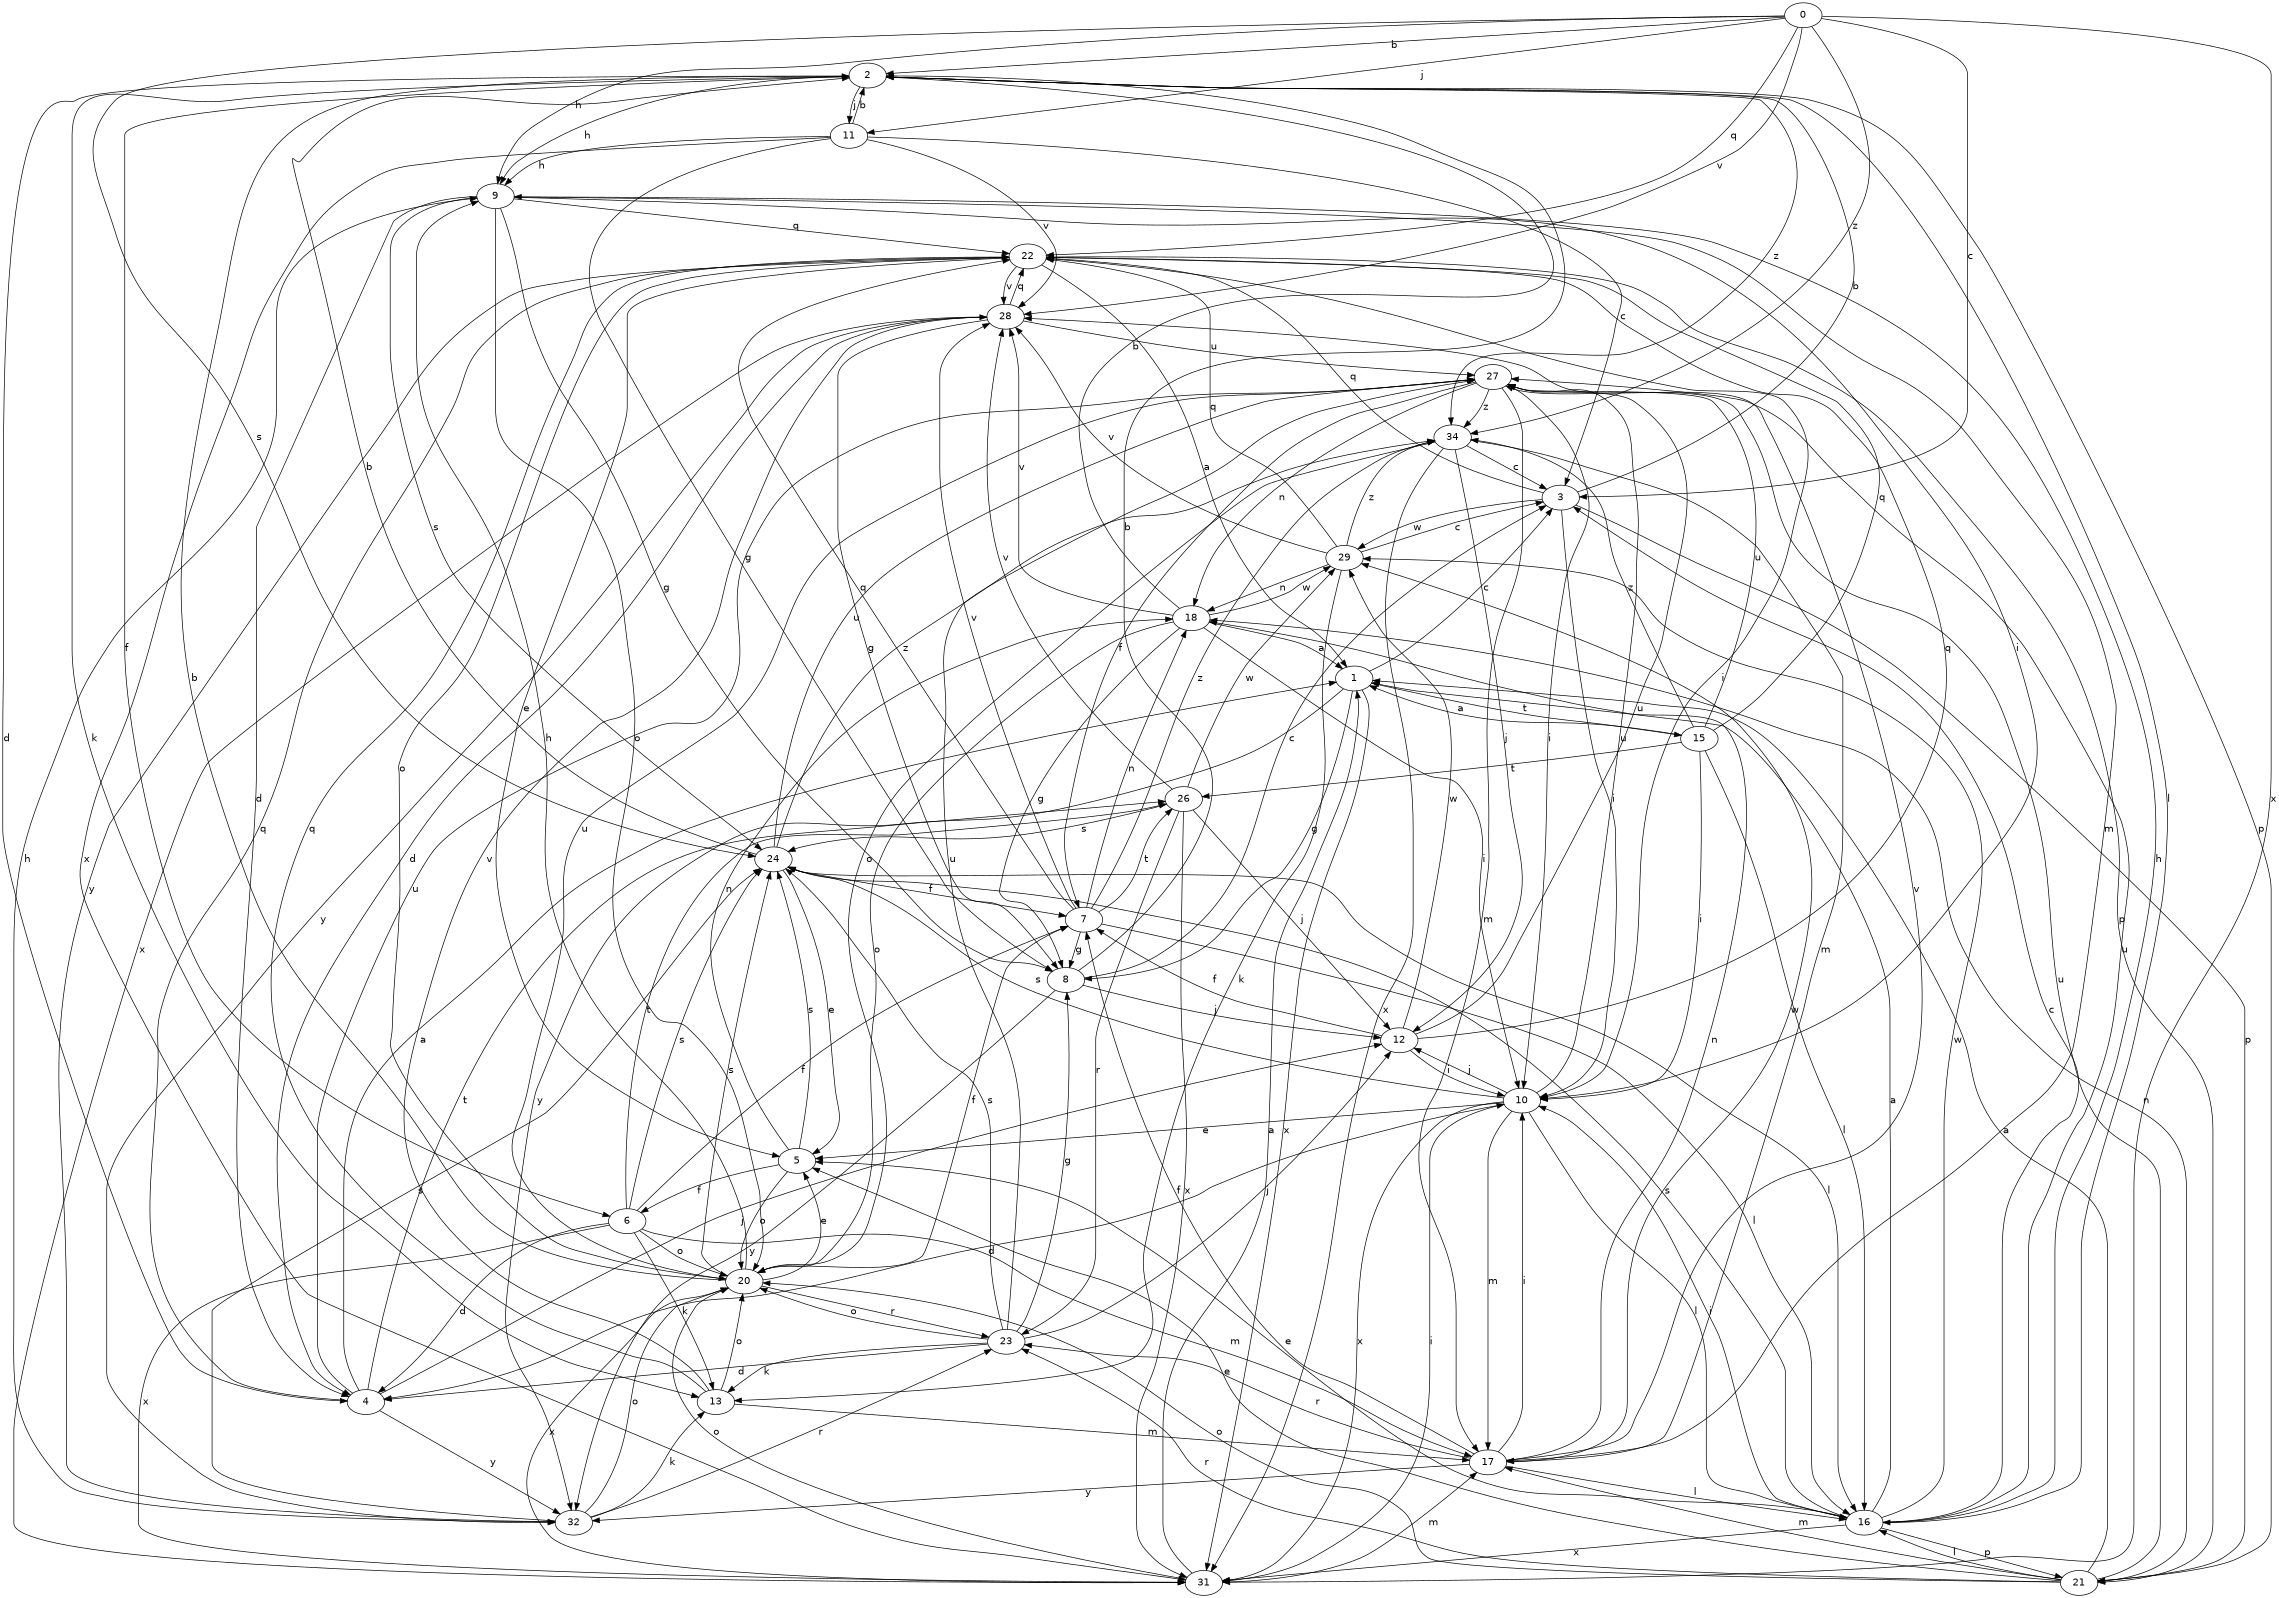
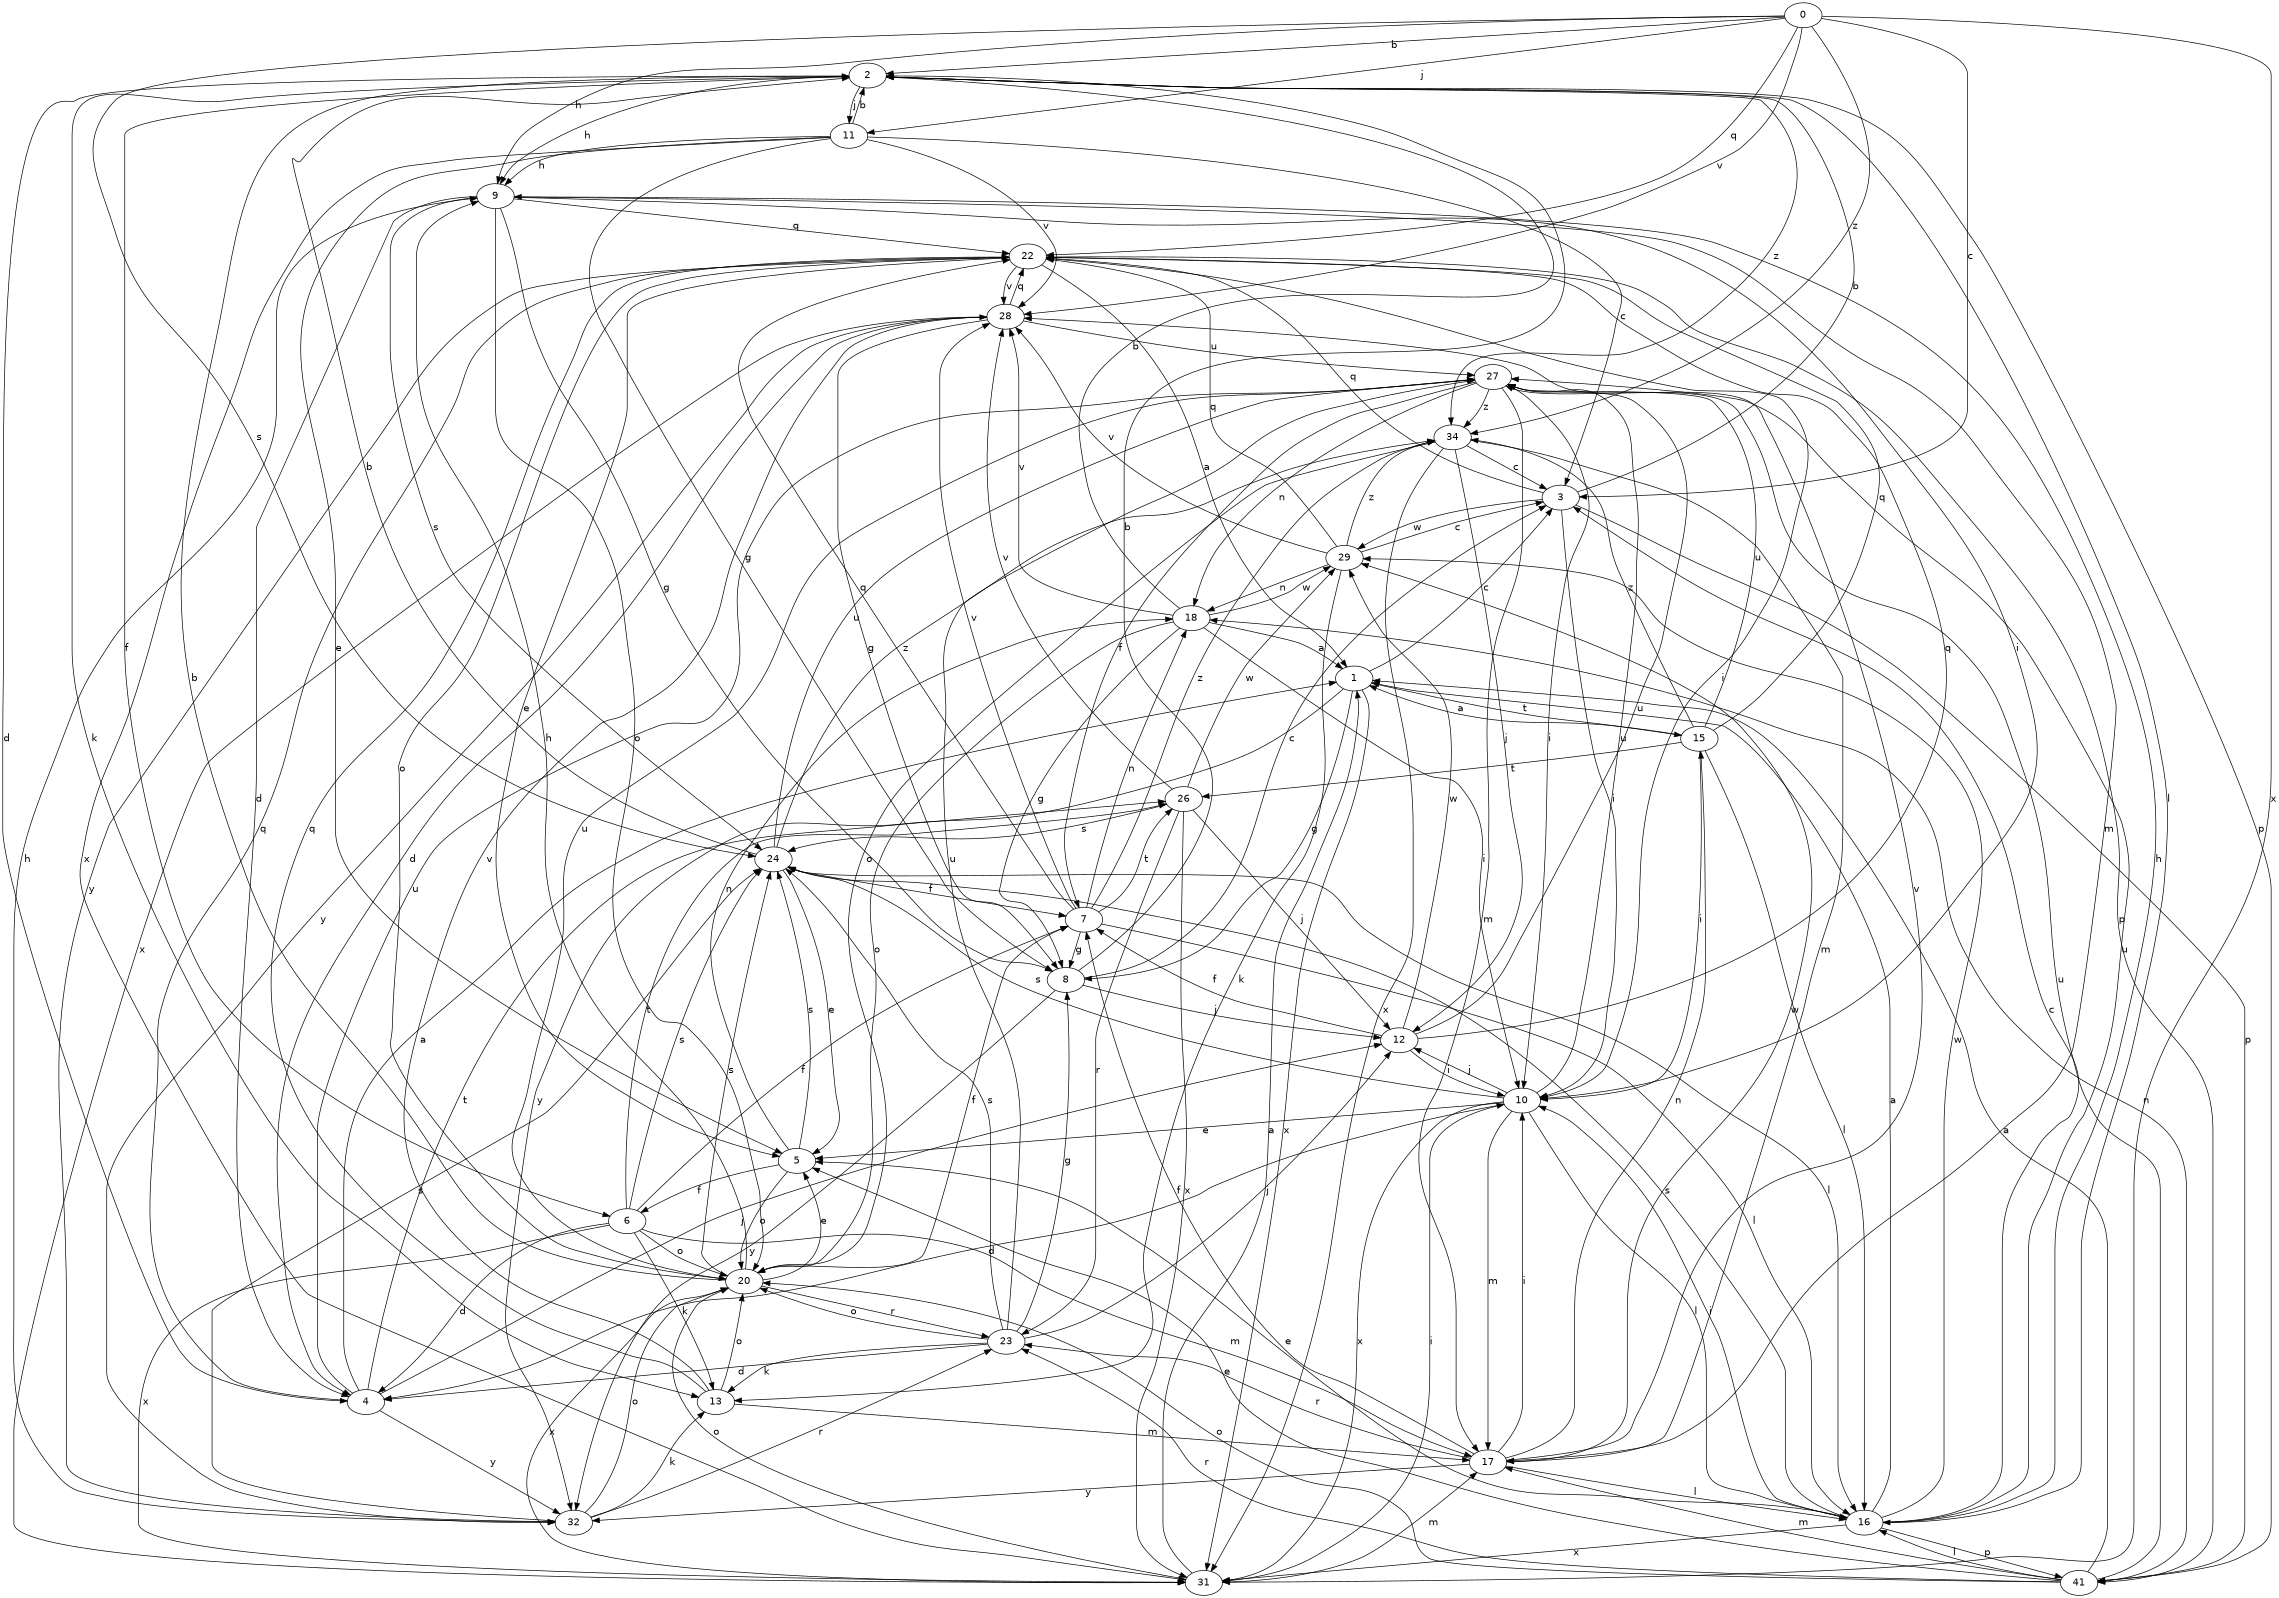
edge "11" -> "5": added, label "e"
edge "17" -> "18": now "17" -> "15"
node "21": label "21" -> "41"
